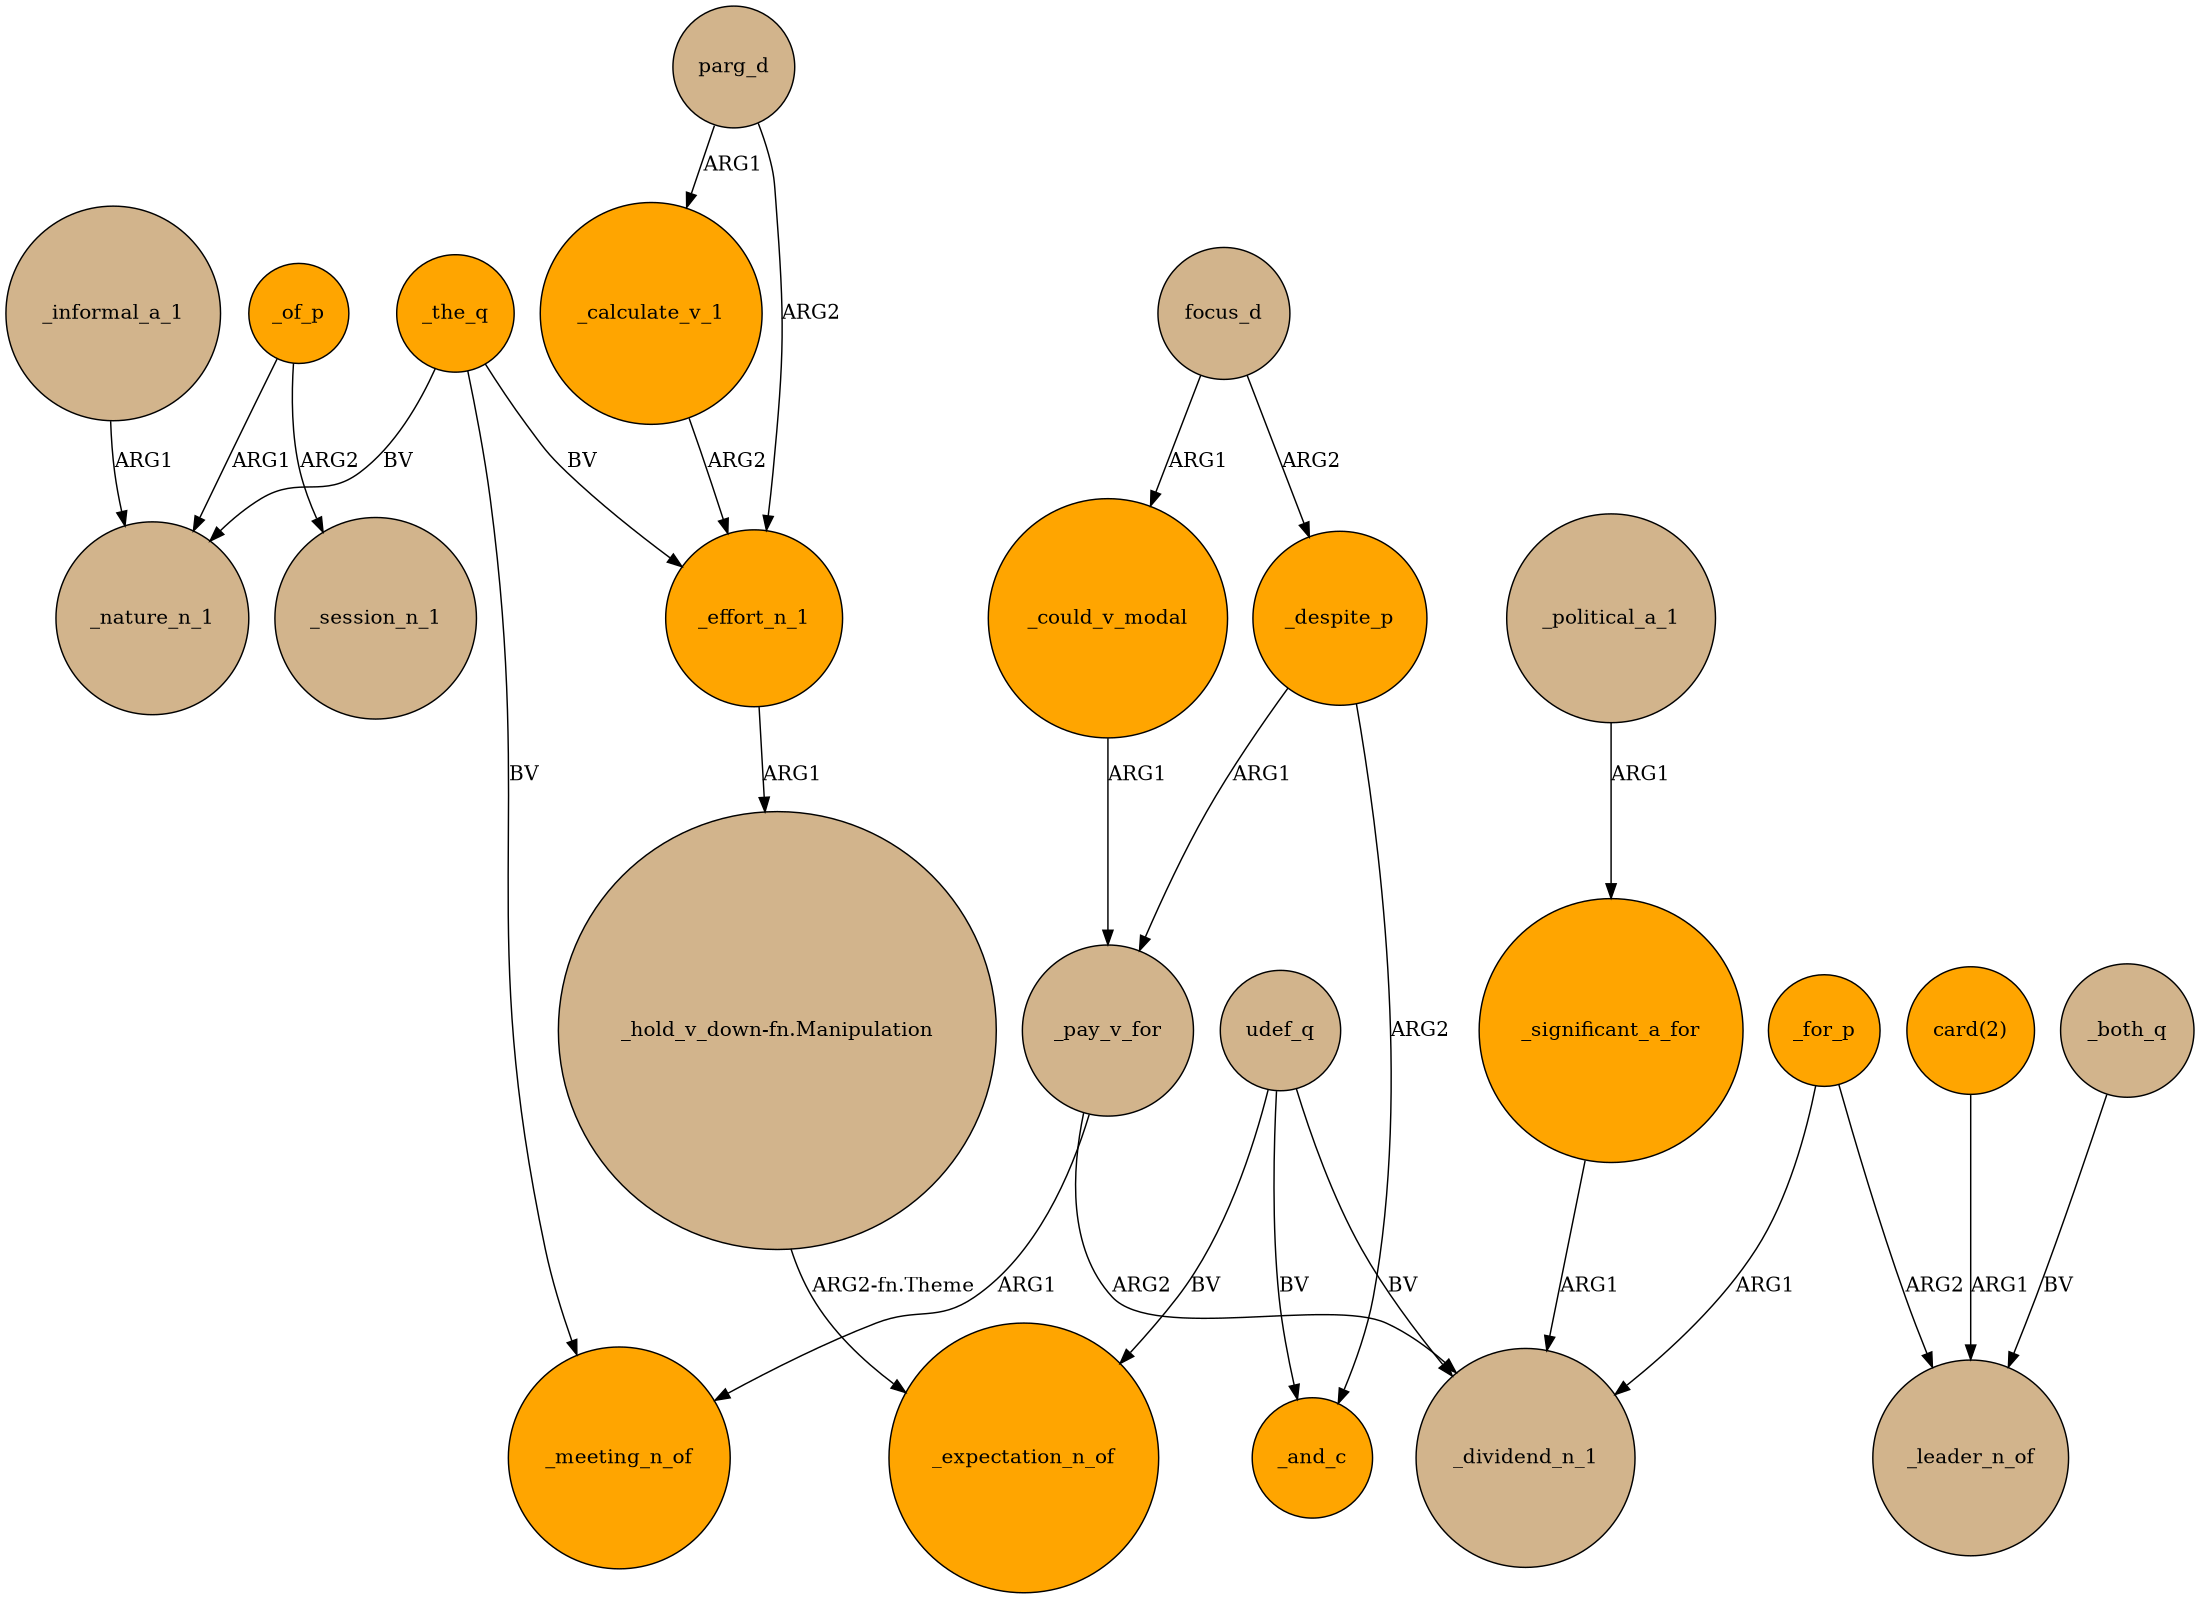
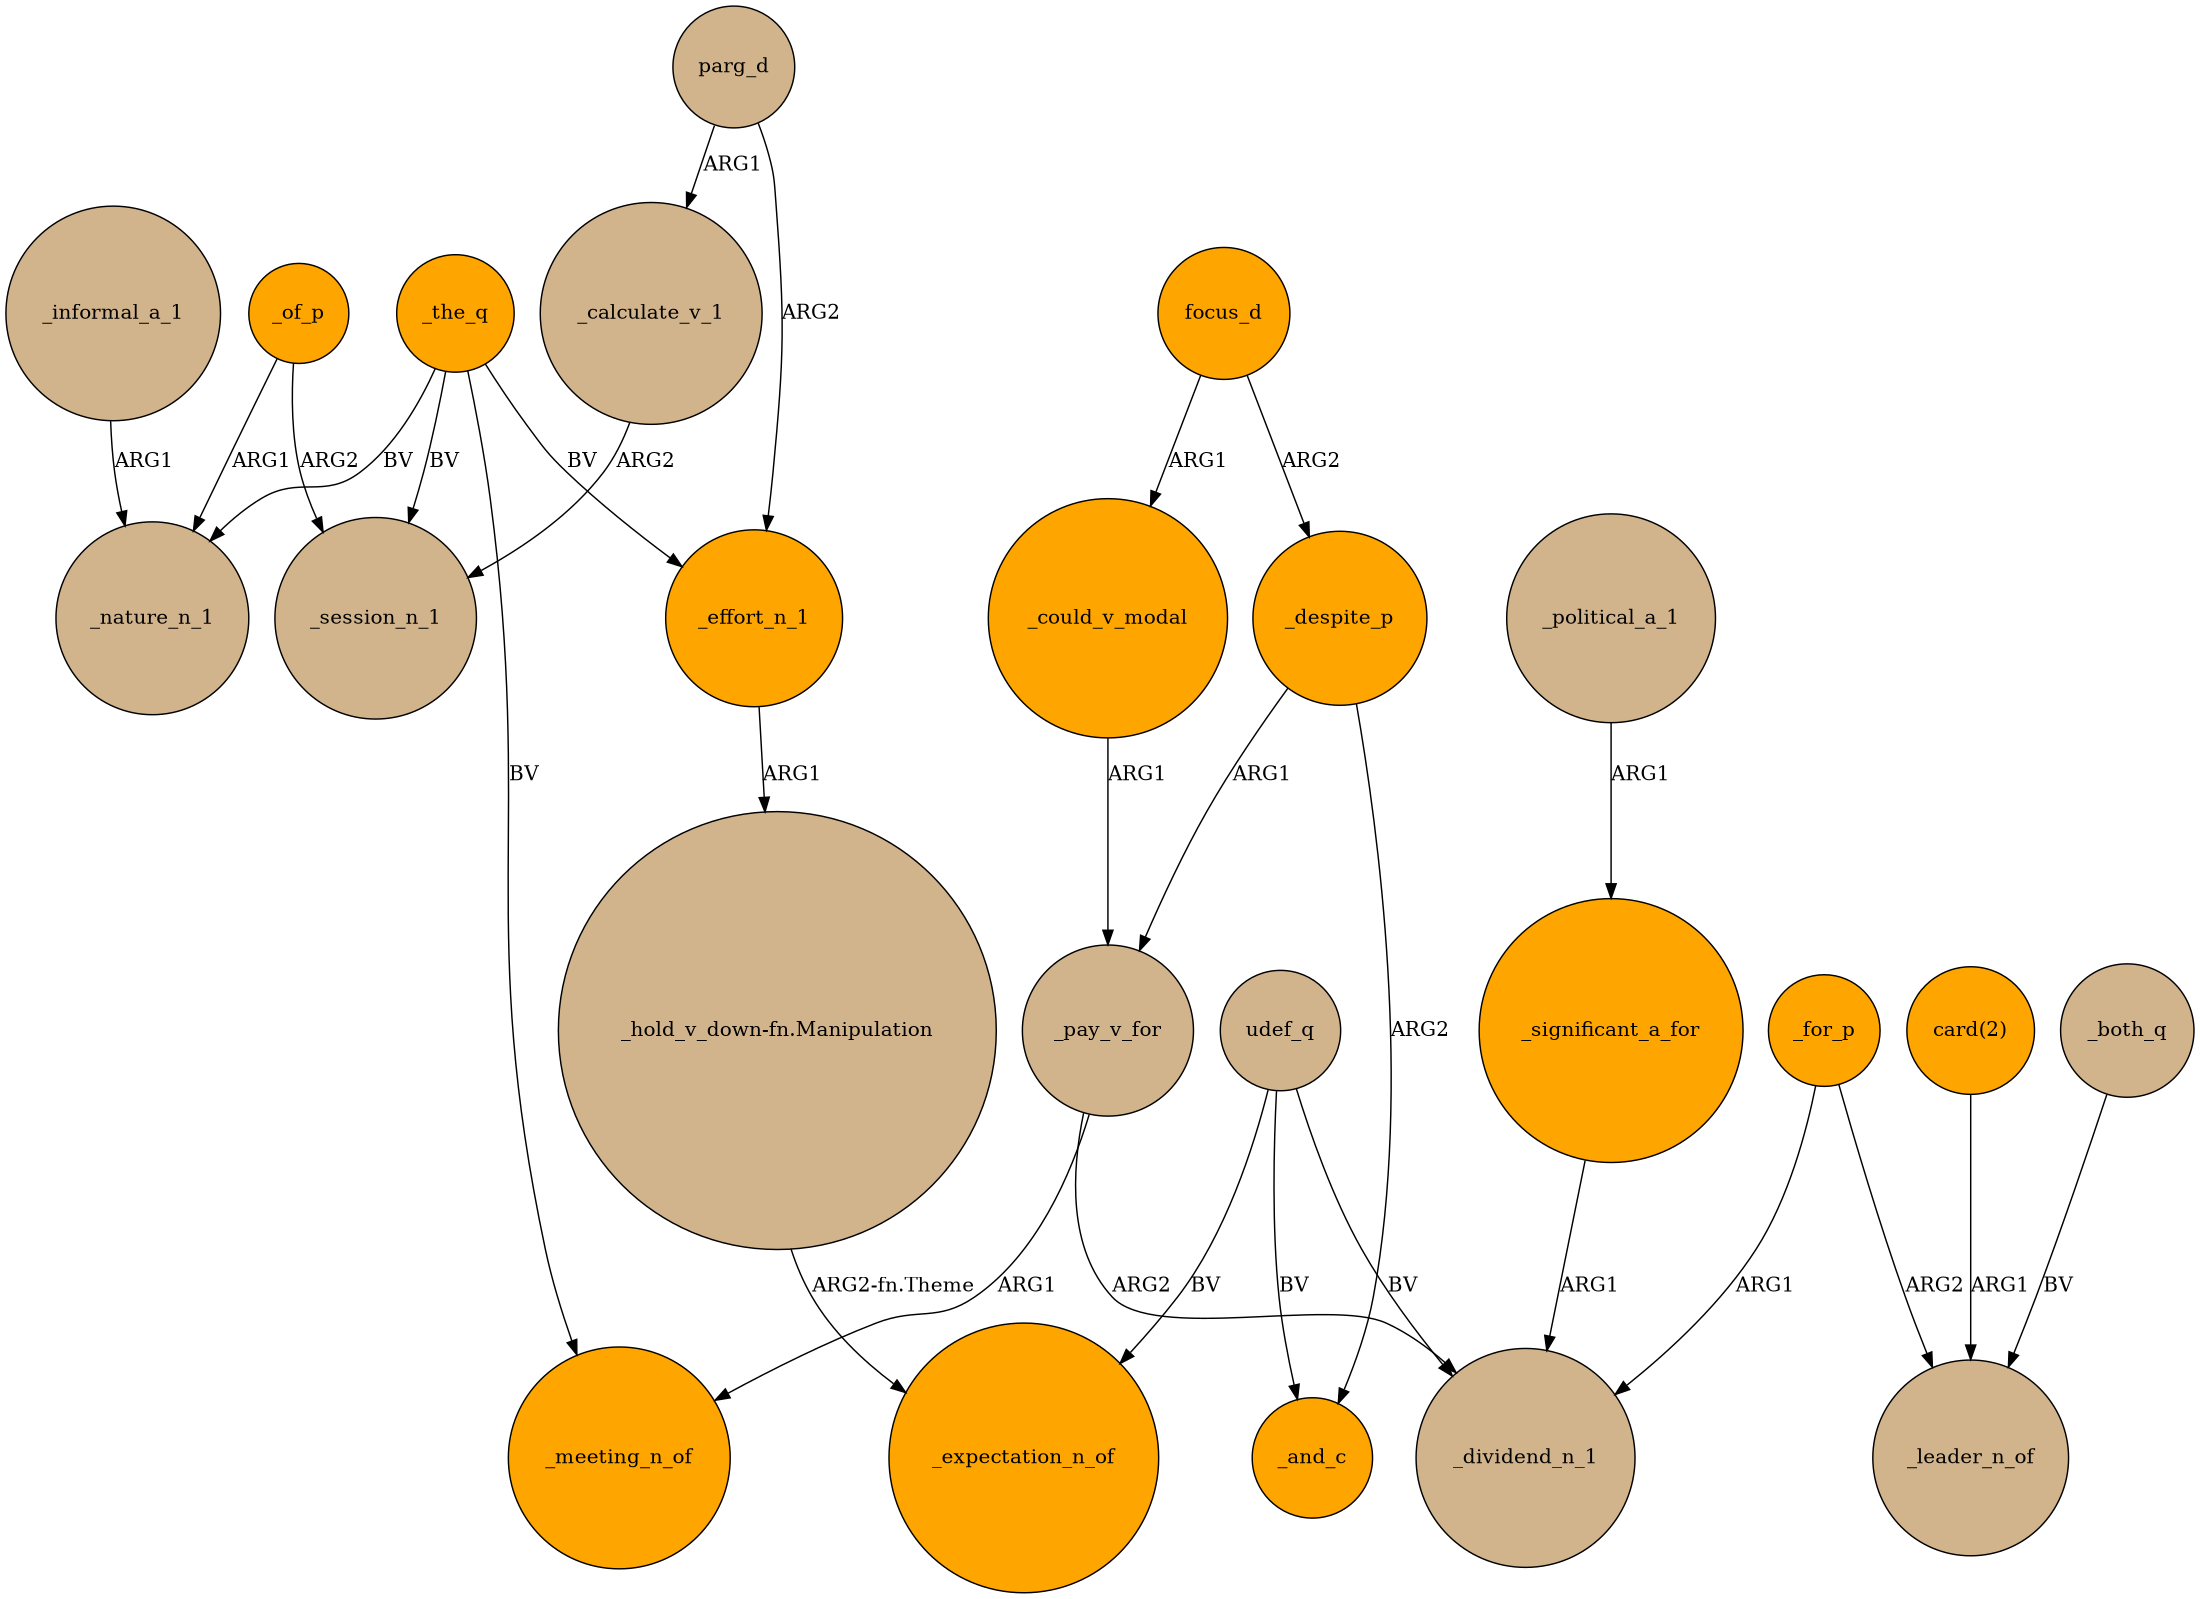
node "_calculate_v_1": fillcolor orange -> tan
node "focus_d": fillcolor tan -> orange
edge "_the_q" -> "_session_n_1": added, label "BV"
edge "_calculate_v_1" -> "_effort_n_1": now "_calculate_v_1" -> "_session_n_1"
